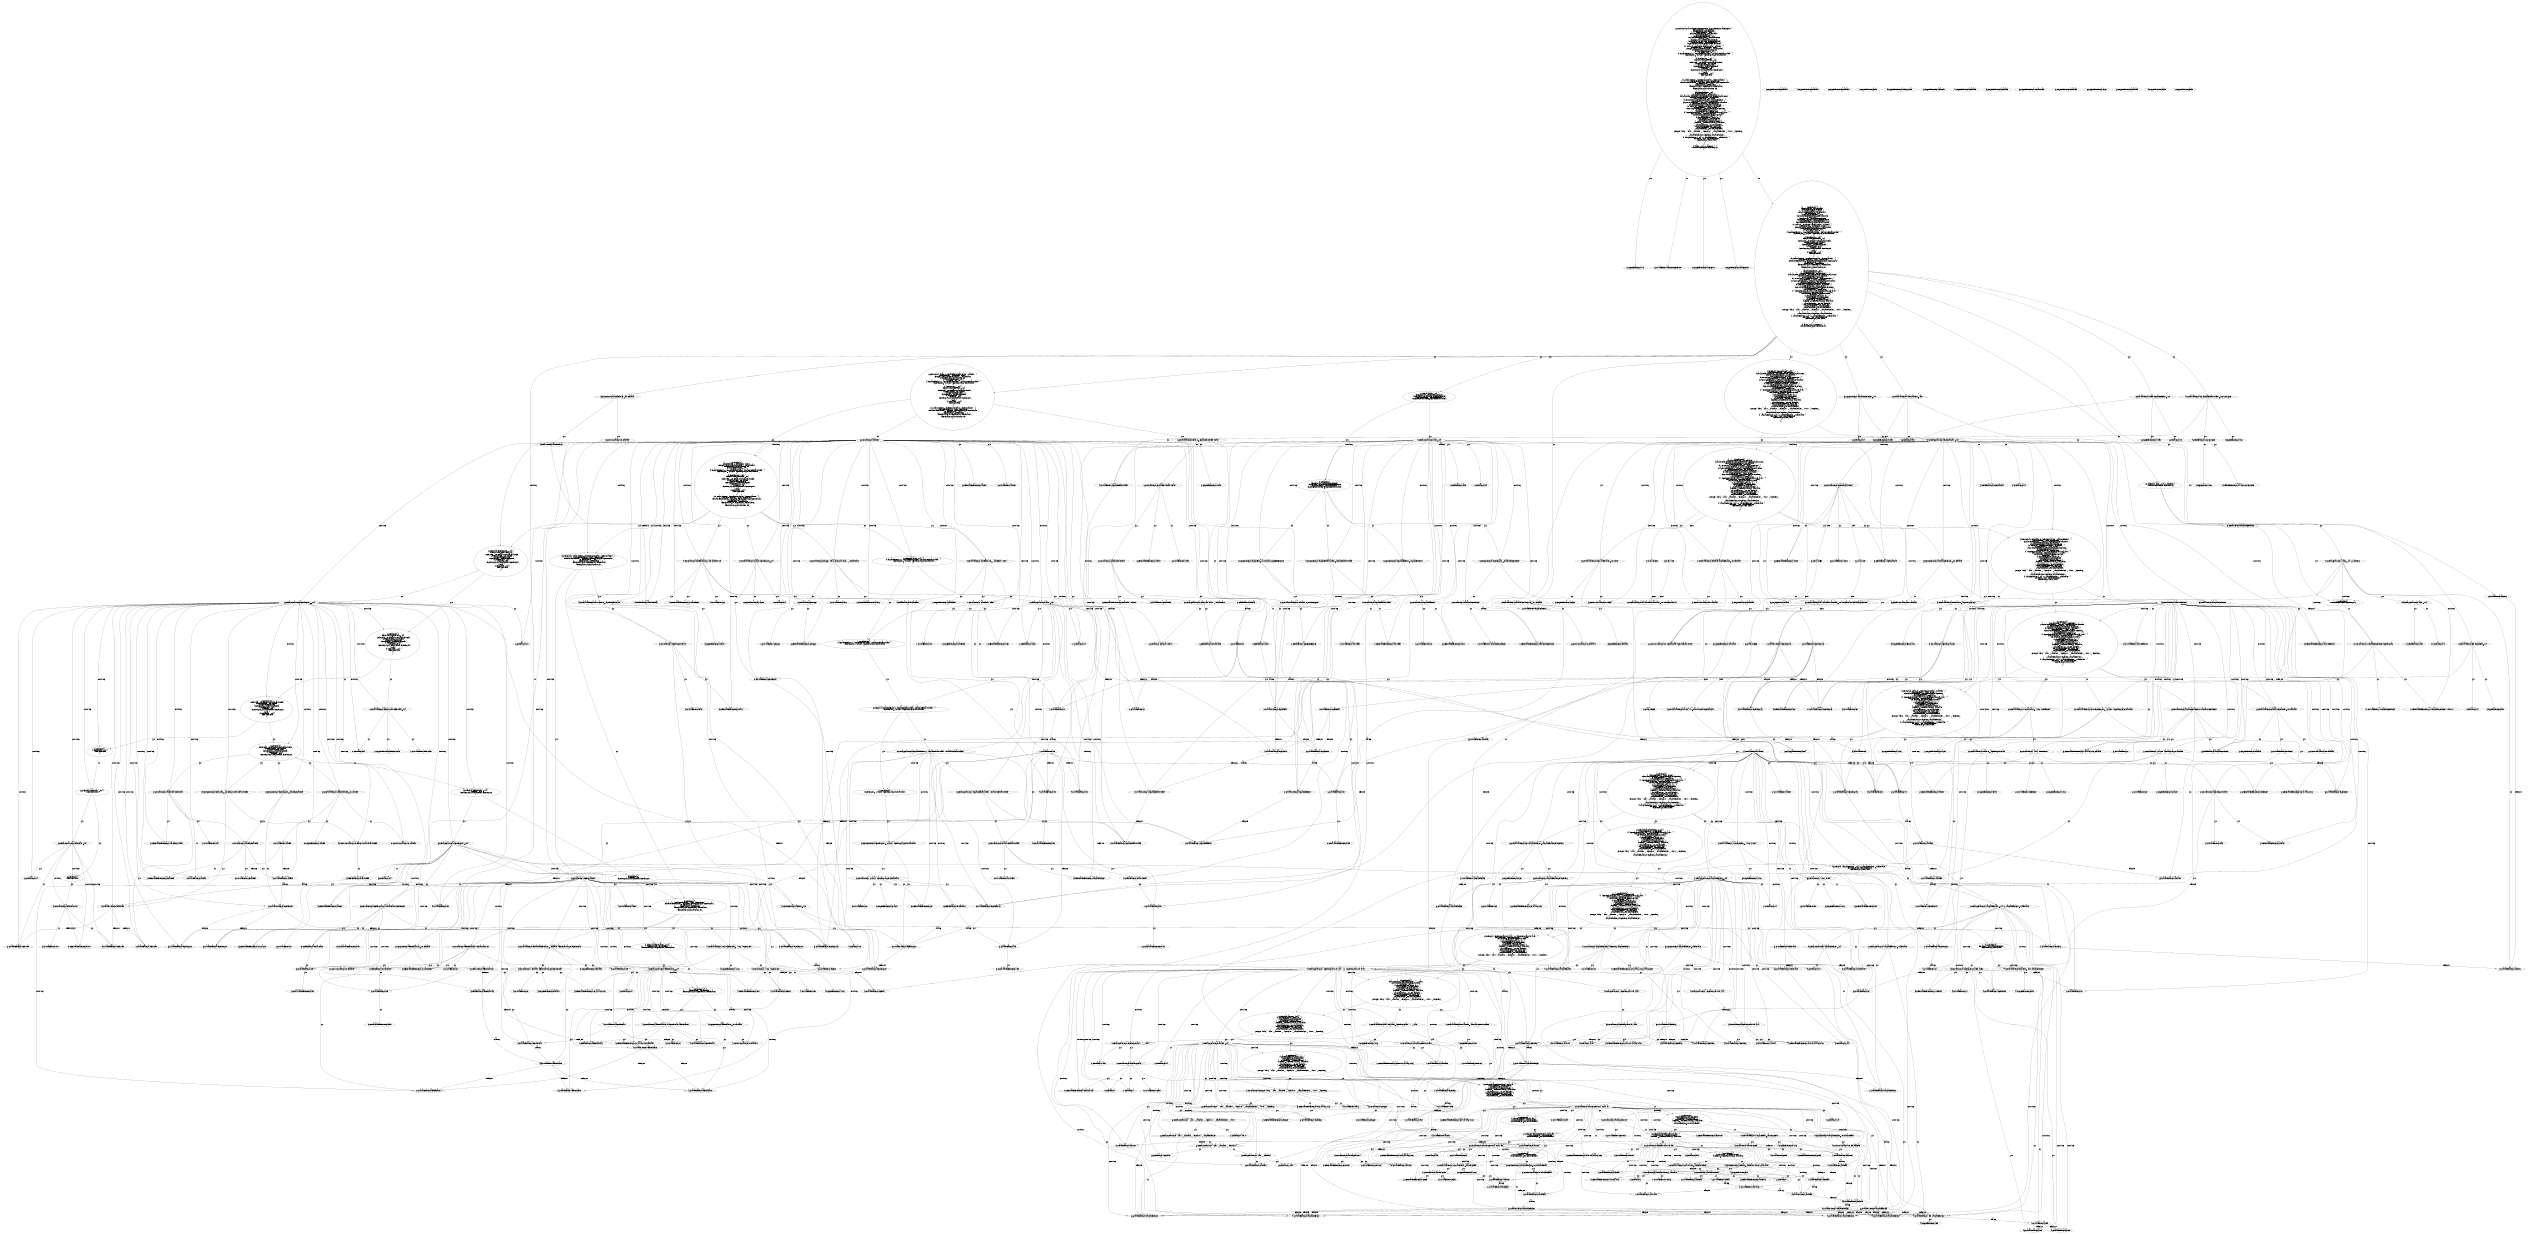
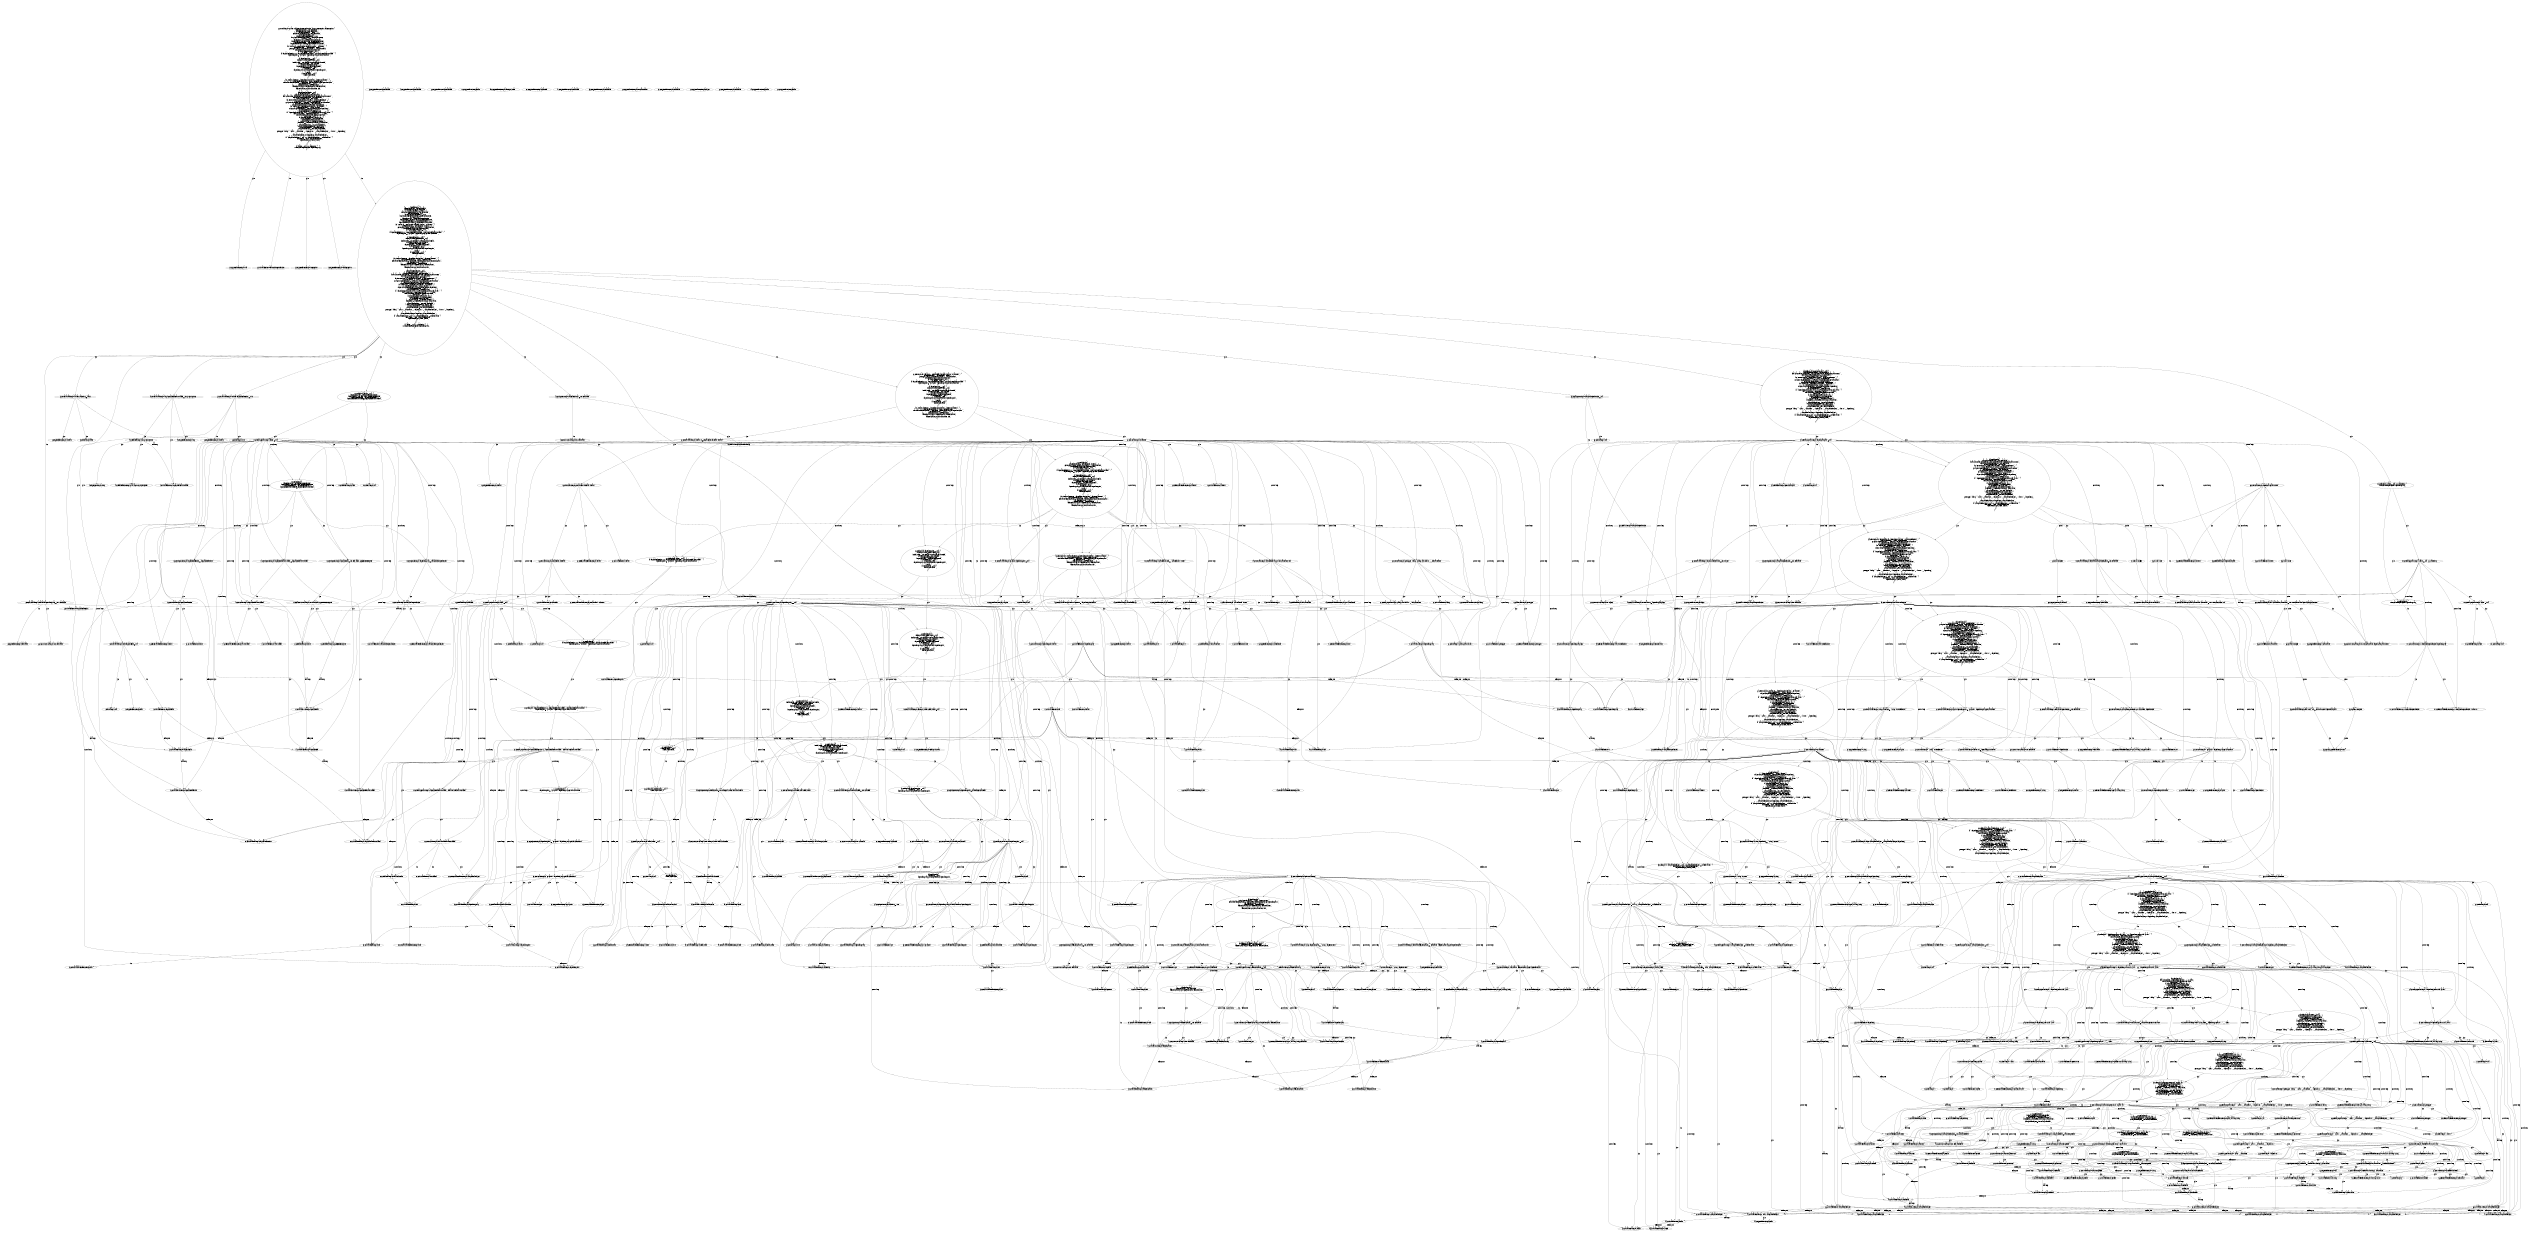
edge "56:CtFieldReadImpl@dependClasspath" -> "56:CtVirtualElement@classLoader": added, label "Data Dep"
edge "11:CtInvocationImpl@readCachedDependencies()" -> "11:CtExecutableReferenceImpl@readCachedDependencies()": label "Data Dep" -> "AST"
edge "16:CtFieldReadImpl@destPath" -> "16:CtVirtualElement@e": now "16:CtFieldReadImpl@destPath" -> "12:CtFieldReadImpl@cache"
node "59:CtExecutableReferenceImpl@keys()": removed
edge "6:CtVirtualElement@dependencyMap" -> "35:CtVariableReadImpl@dependencyMap": now "6:CtVirtualElement@dependencyMap" -> "34:CtLiteralImpl@true"
node "27:CtVirtualElement@inFileStream": removed
edge "64:CtInvocationImpl@e2.hasNext()" -> "67:CtVariableReadImpl@classpathFileObject": now "64:CtInvocationImpl@e2.hasNext()" -> "71:CtVirtualElement@classURL"
node "43:CtVirtualElement@hasNext": removed
edge "43:CtInvocationImpl@depEnum.hasNext()" -> "46:CtVariableReadImpl@affectedClasses": removed, label "Control Dep"
